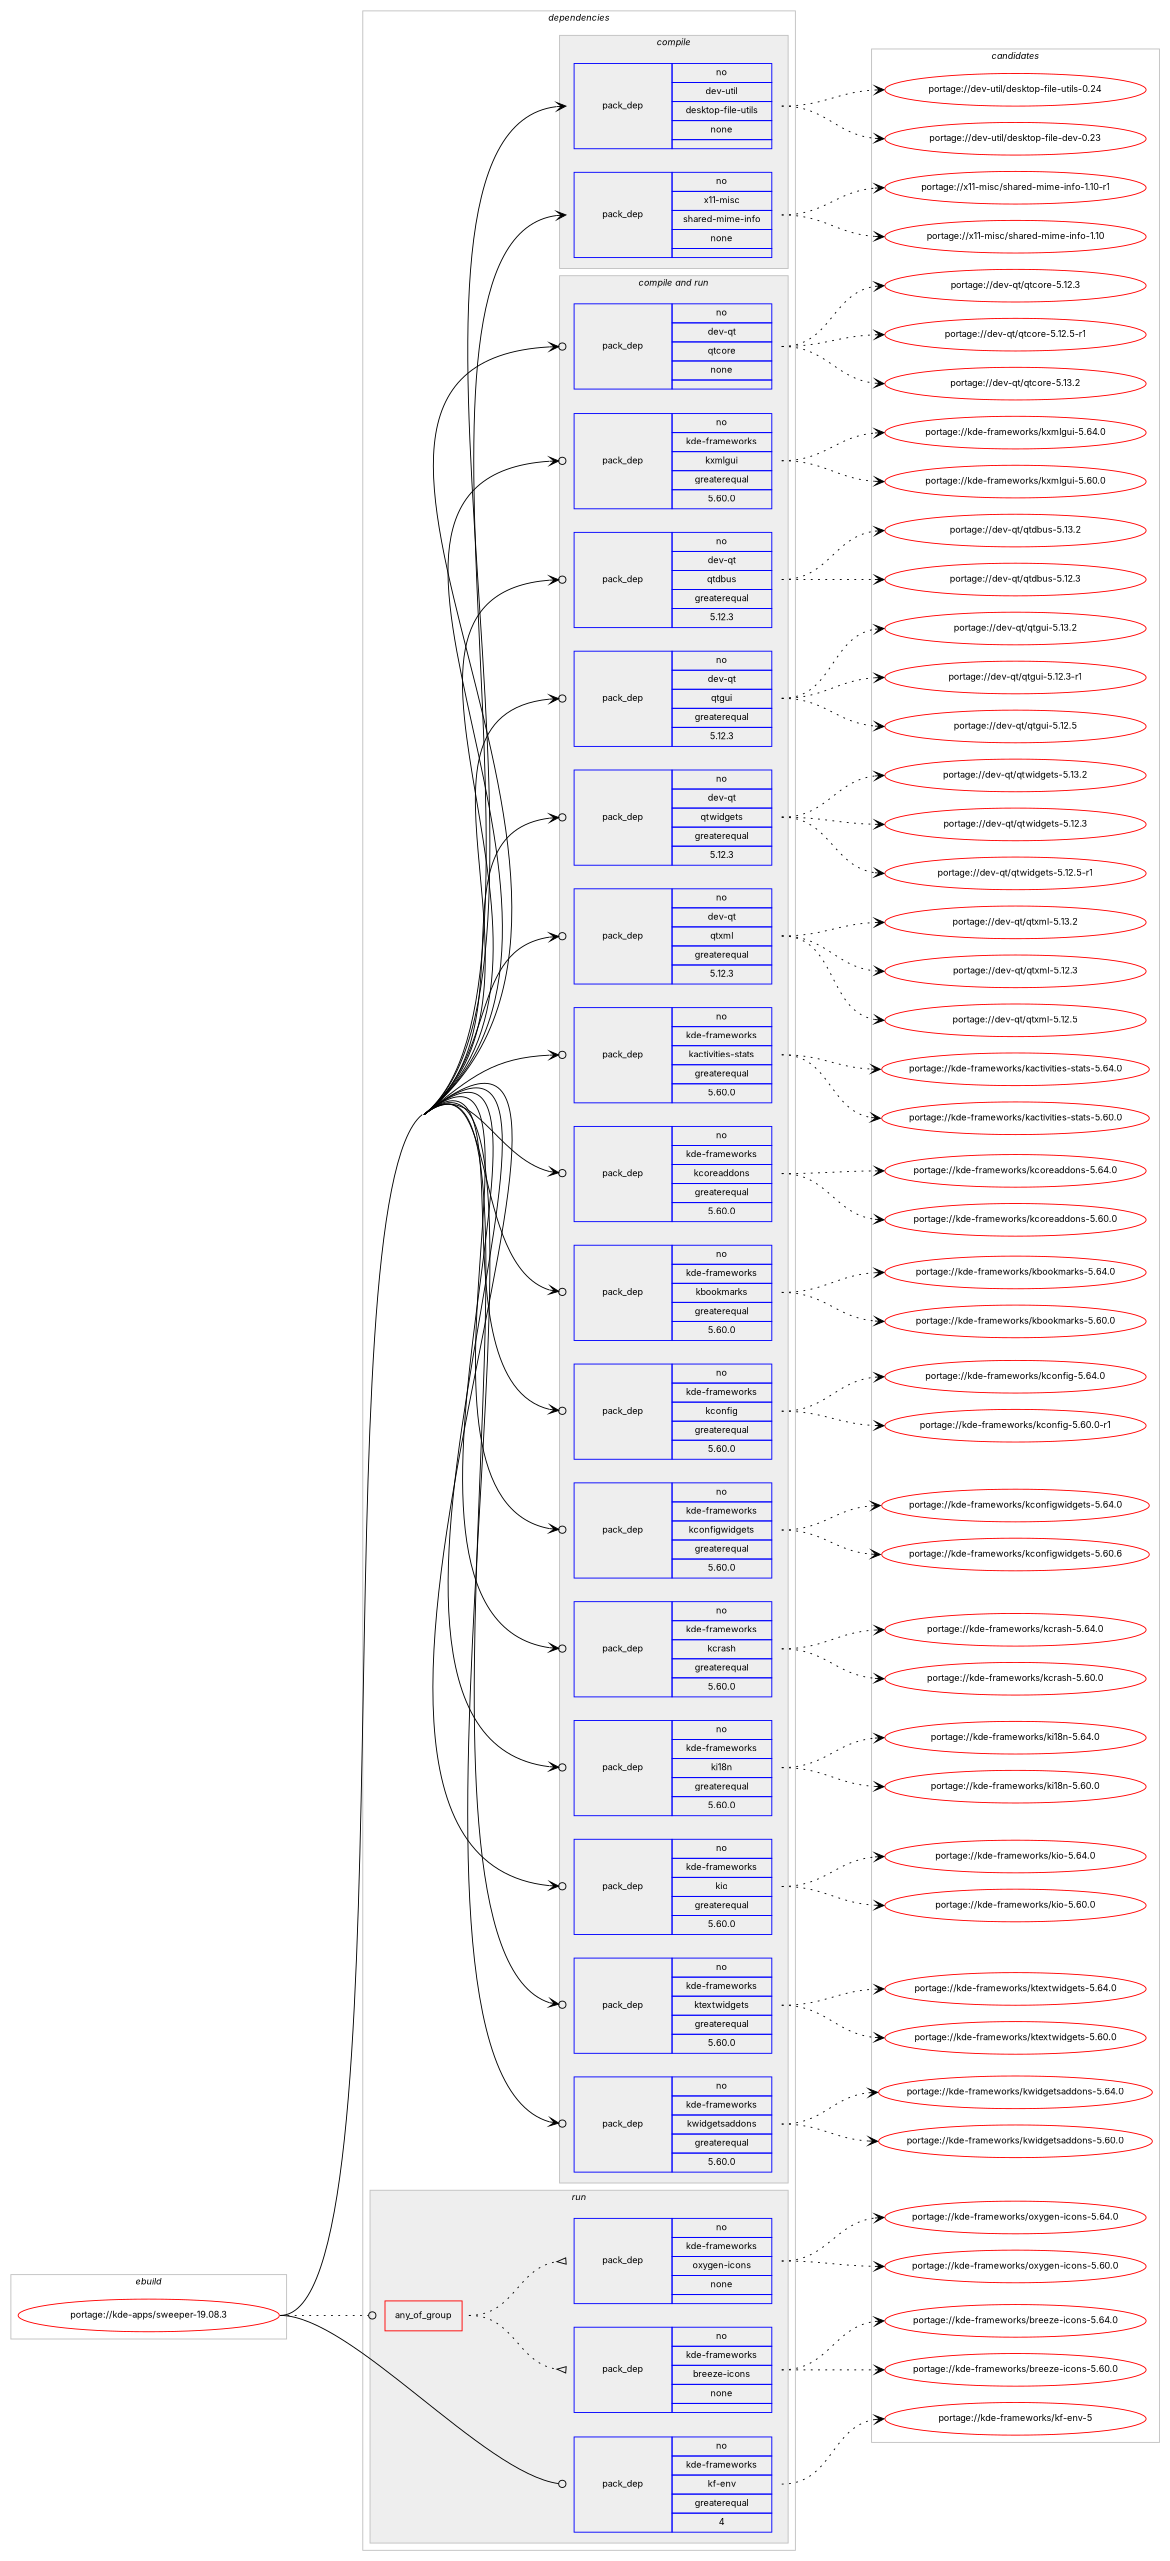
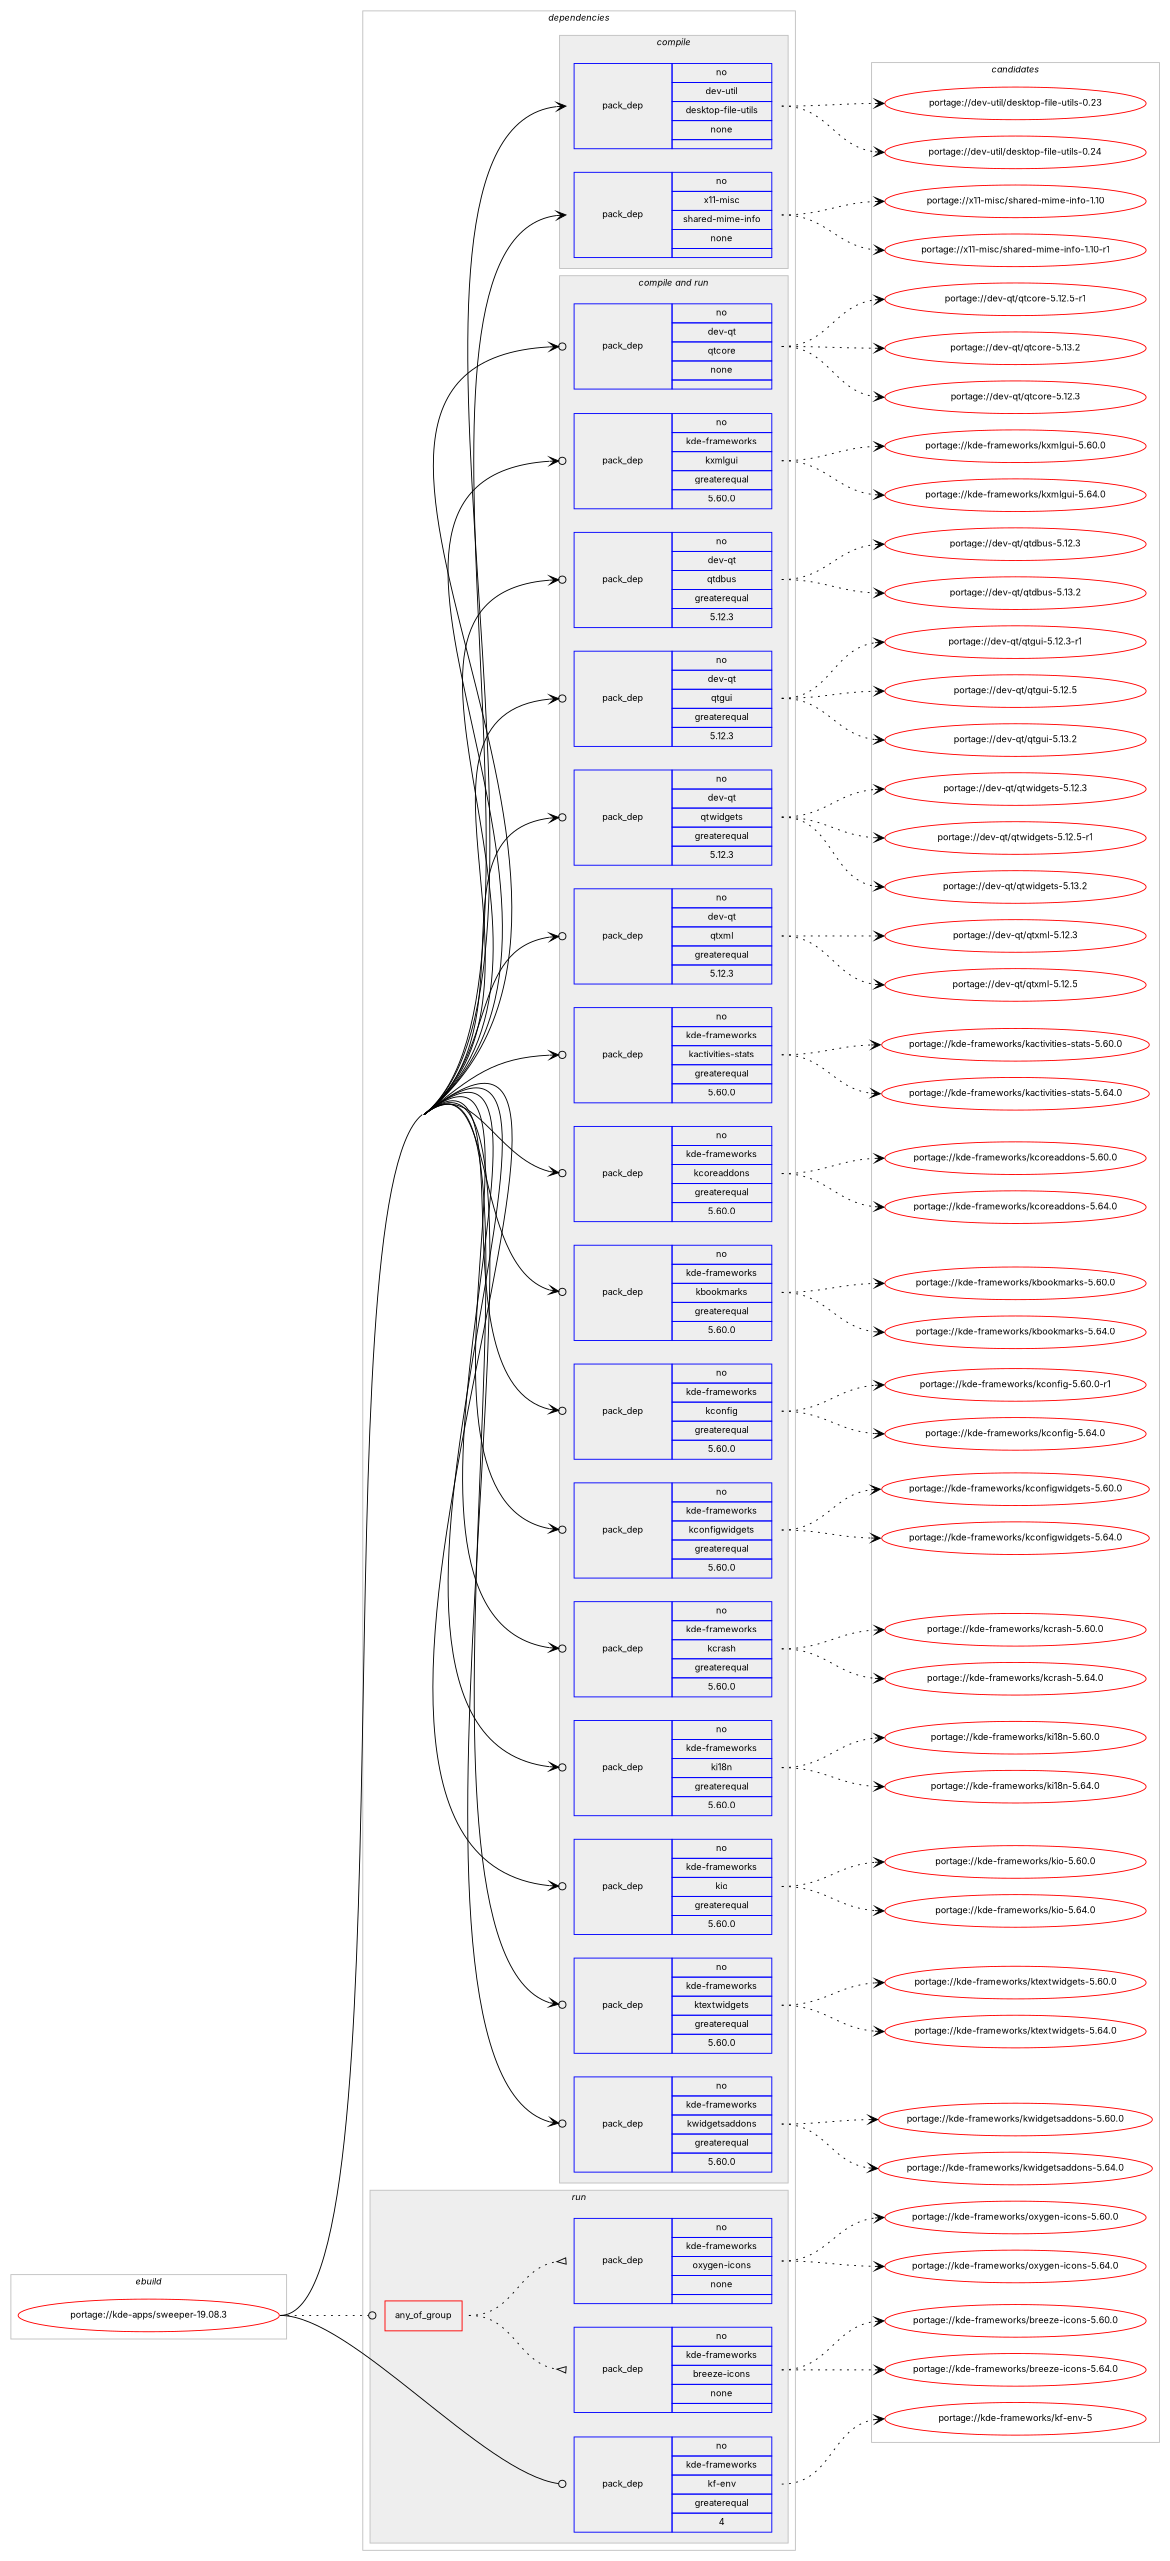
node "portage://dev-util/desktop-file-dev-0.23": label "portage://dev-util/desktop-file-dev-0.23" -> "portage://dev-util/desktop-file-utils-0.23"
node "portage://dev-qt/qtxml-5.13.2": removed
node "portage://kde-frameworks/kconfigwidgets-5.60.6": label "portage://kde-frameworks/kconfigwidgets-5.60.6" -> "portage://kde-frameworks/kconfigwidgets-5.60.0"
